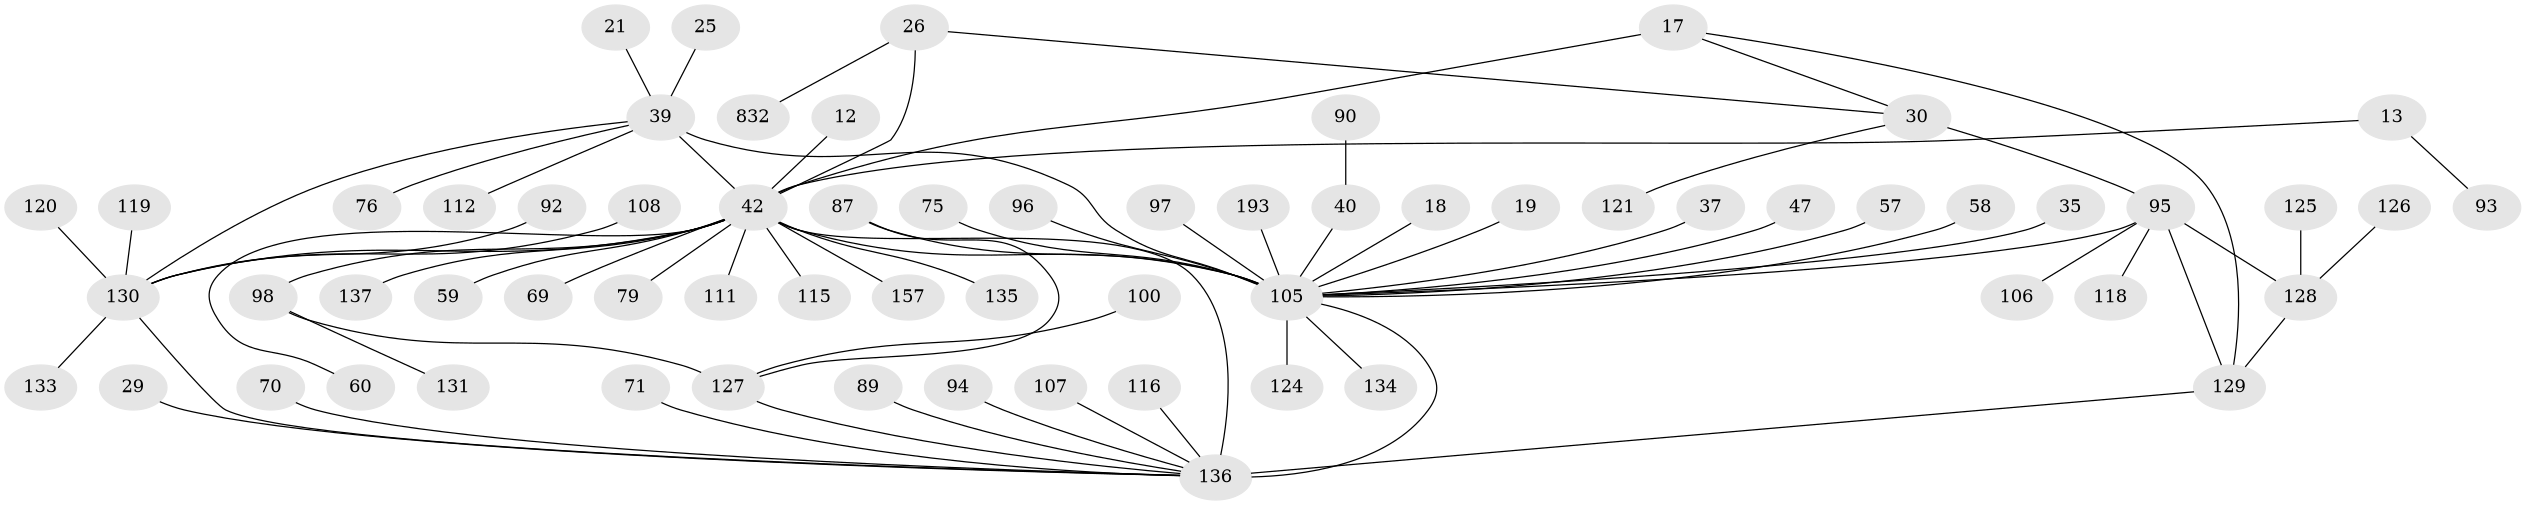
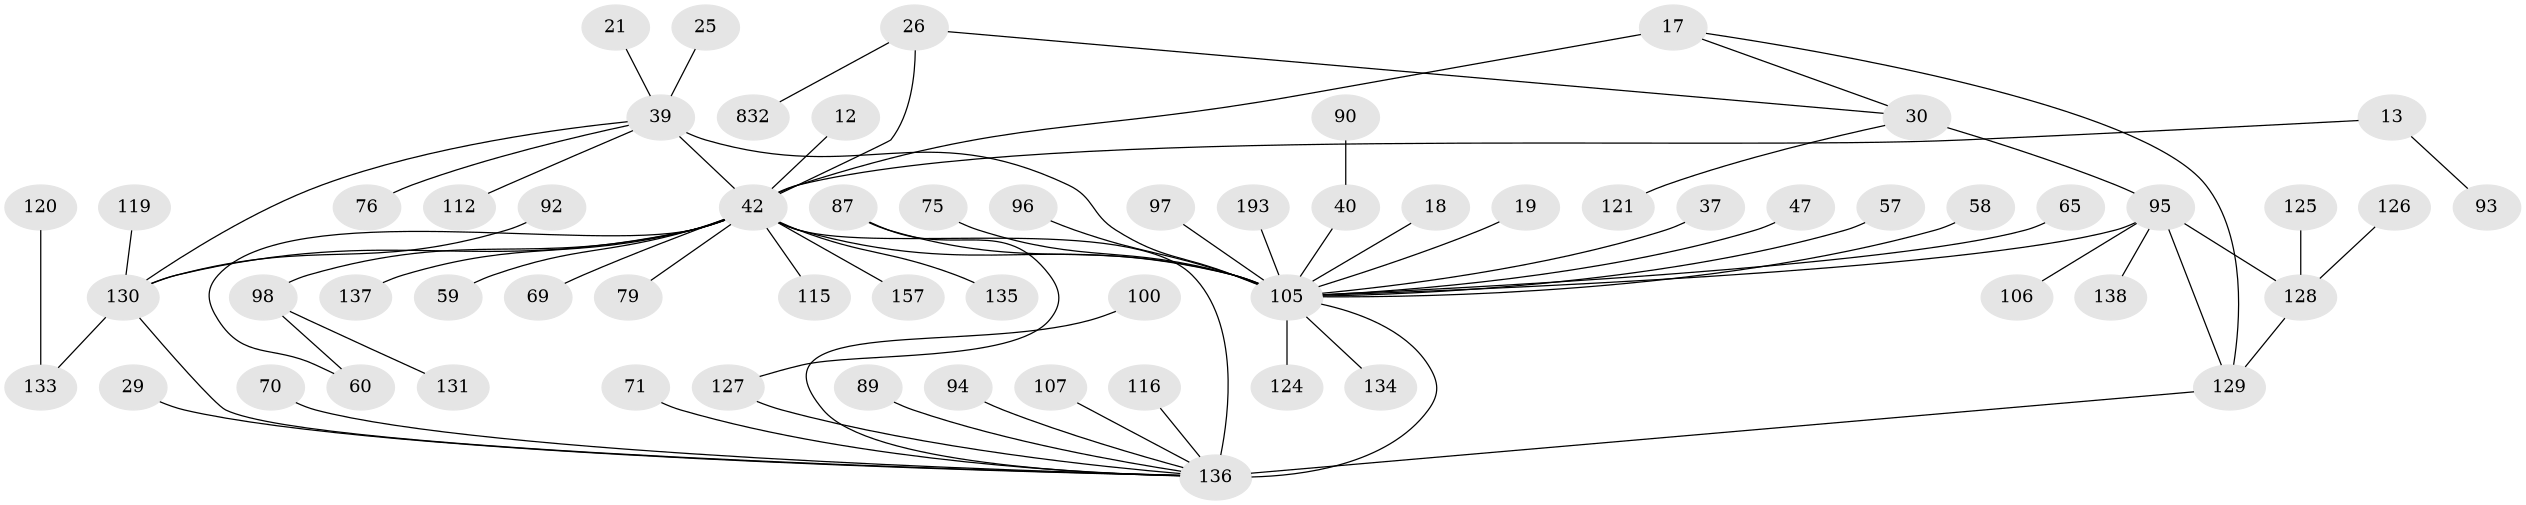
node "108": removed
node "35": label "35" -> "65"
edge "120" -- "130": now "120" -- "133"
node "111": removed
node "118": label "118" -> "138"
edge "100" -- "127": now "100" -- "136"
edge "98" -- "127": now "98" -- "60"
